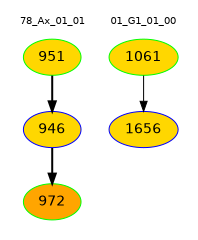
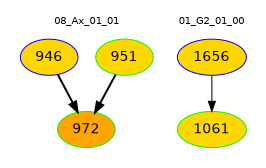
cluster "78_Ax_01_01": label "78_Ax_01_01" -> "08_Ax_01_01"
cluster "01_G1_01_00": label "01_G1_01_00" -> "01_G2_01_00"
edge "951" -> "946": now "951" -> "972"
edge "1061" -> "1656": reversed
